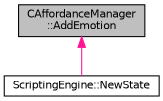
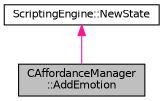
edge "ScriptingEngine::NewState" -> "CAffordanceManager ::AddEmotion": reversed
